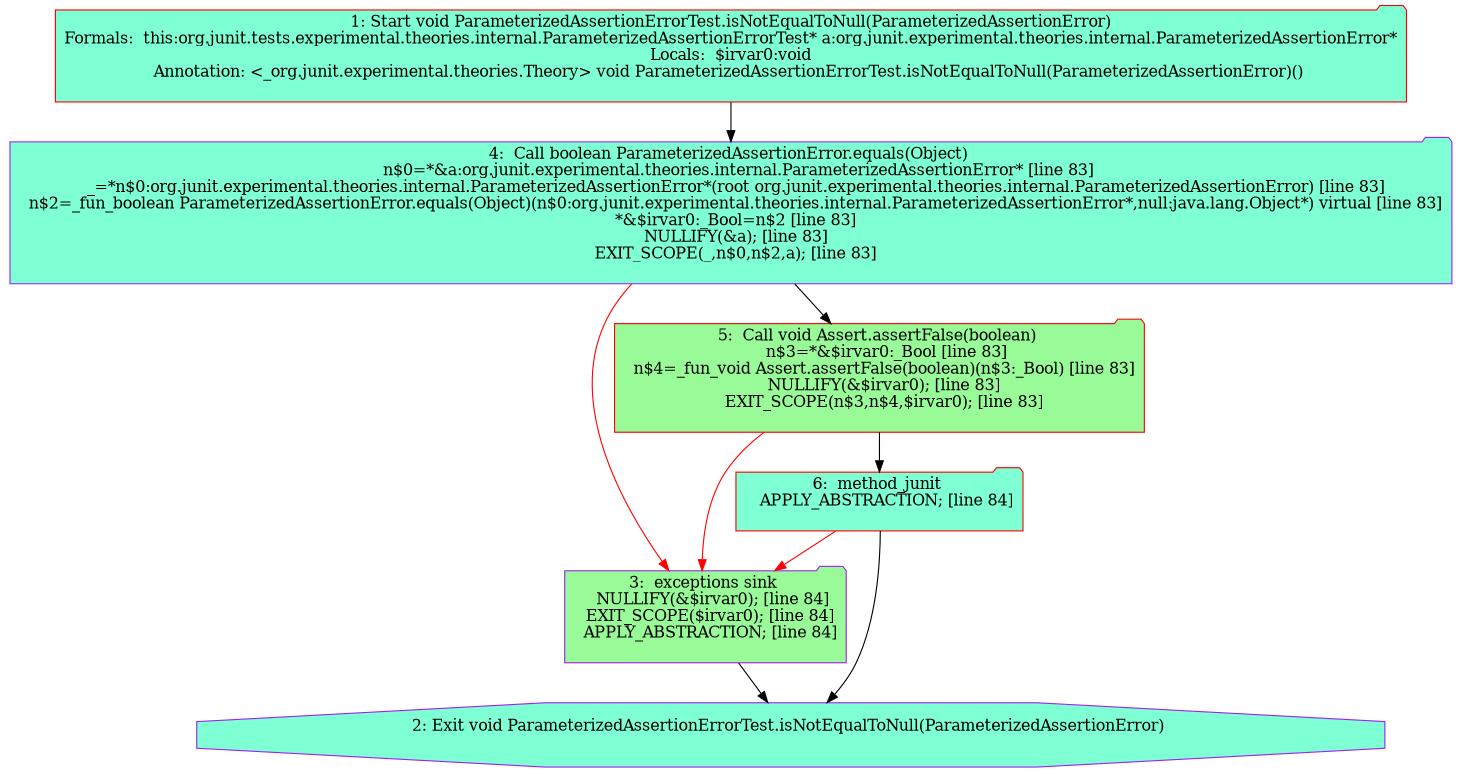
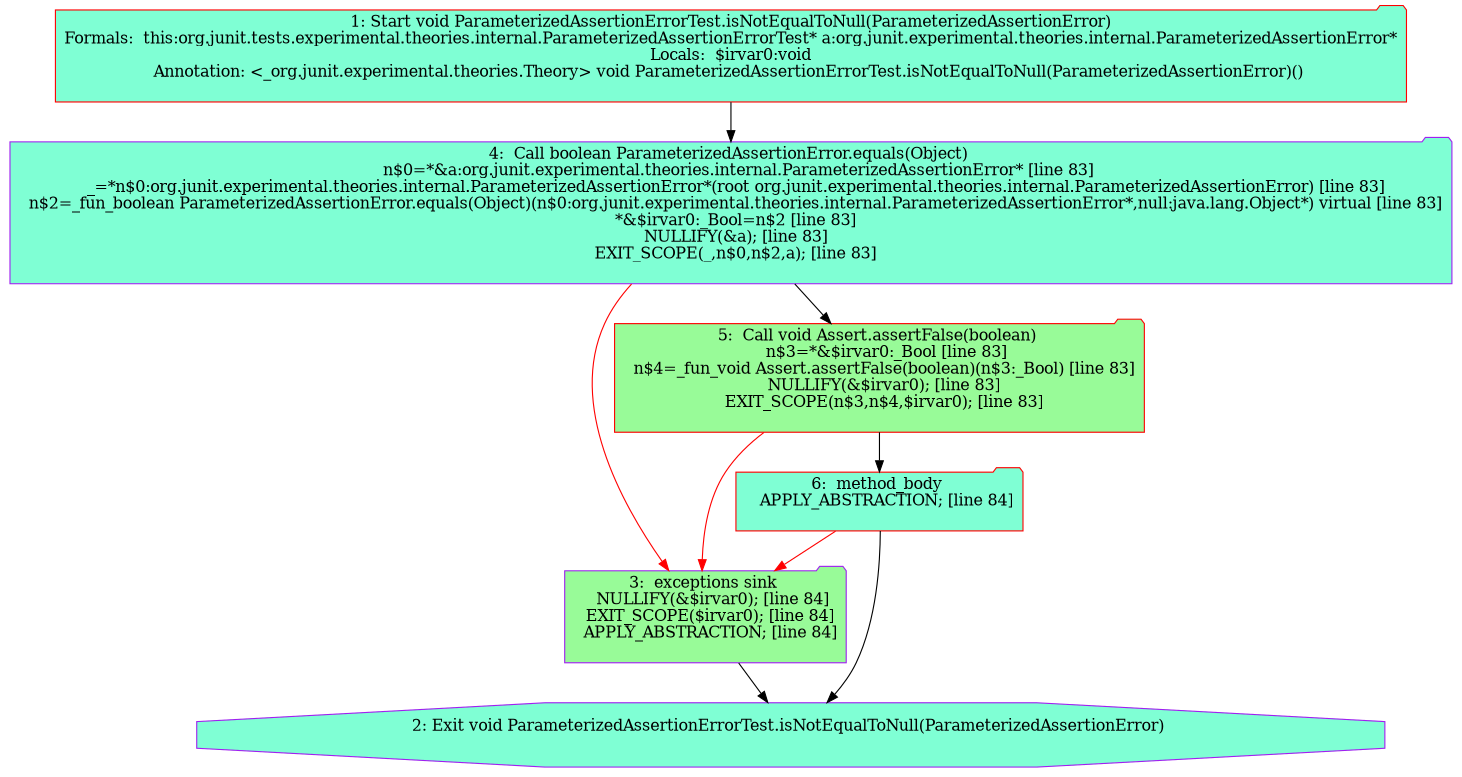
node "6:  method_junit APPLY_ABSTRACTION; [line 84]": label "6:  method_junit APPLY_ABSTRACTION; [line 84]" -> "6:  method_body APPLY_ABSTRACTION; [line 84]"
